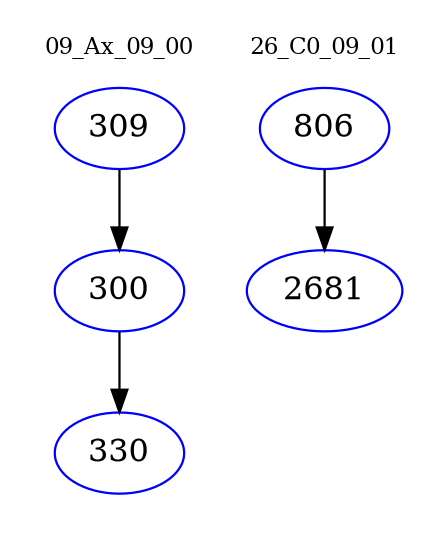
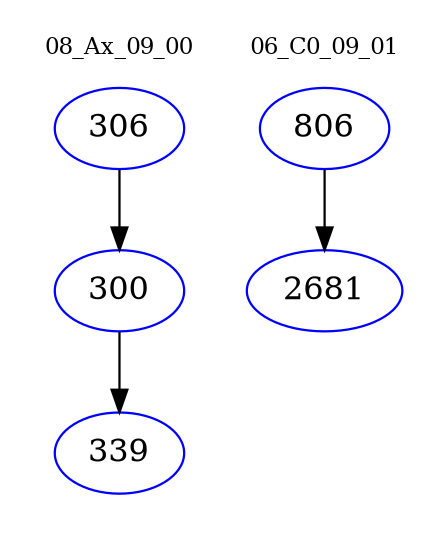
cluster "09_Ax_09_00": label "09_Ax_09_00" -> "08_Ax_09_00"
cluster "26_C0_09_01": label "26_C0_09_01" -> "06_C0_09_01"
node "309": label "309" -> "306"
node "330": label "330" -> "339"
